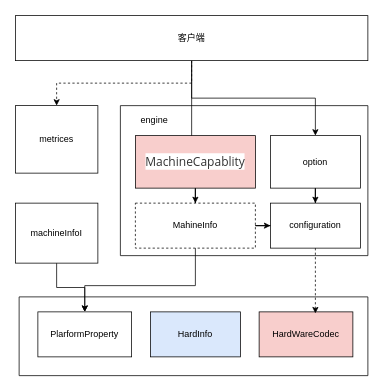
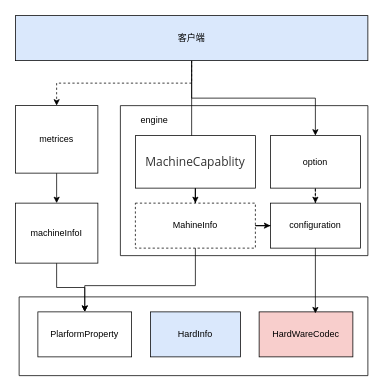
node "客户端": fillcolor #ffffff -> #dae8fc
node "MachineCapablity": fillcolor #f8cecc -> #ffffff
edge "metrices" -> "machineInfoI": added
edge "option" -> "configuration": style solid -> dashed
edge "configuration" -> "HardWareCodec": style dashed -> solid
